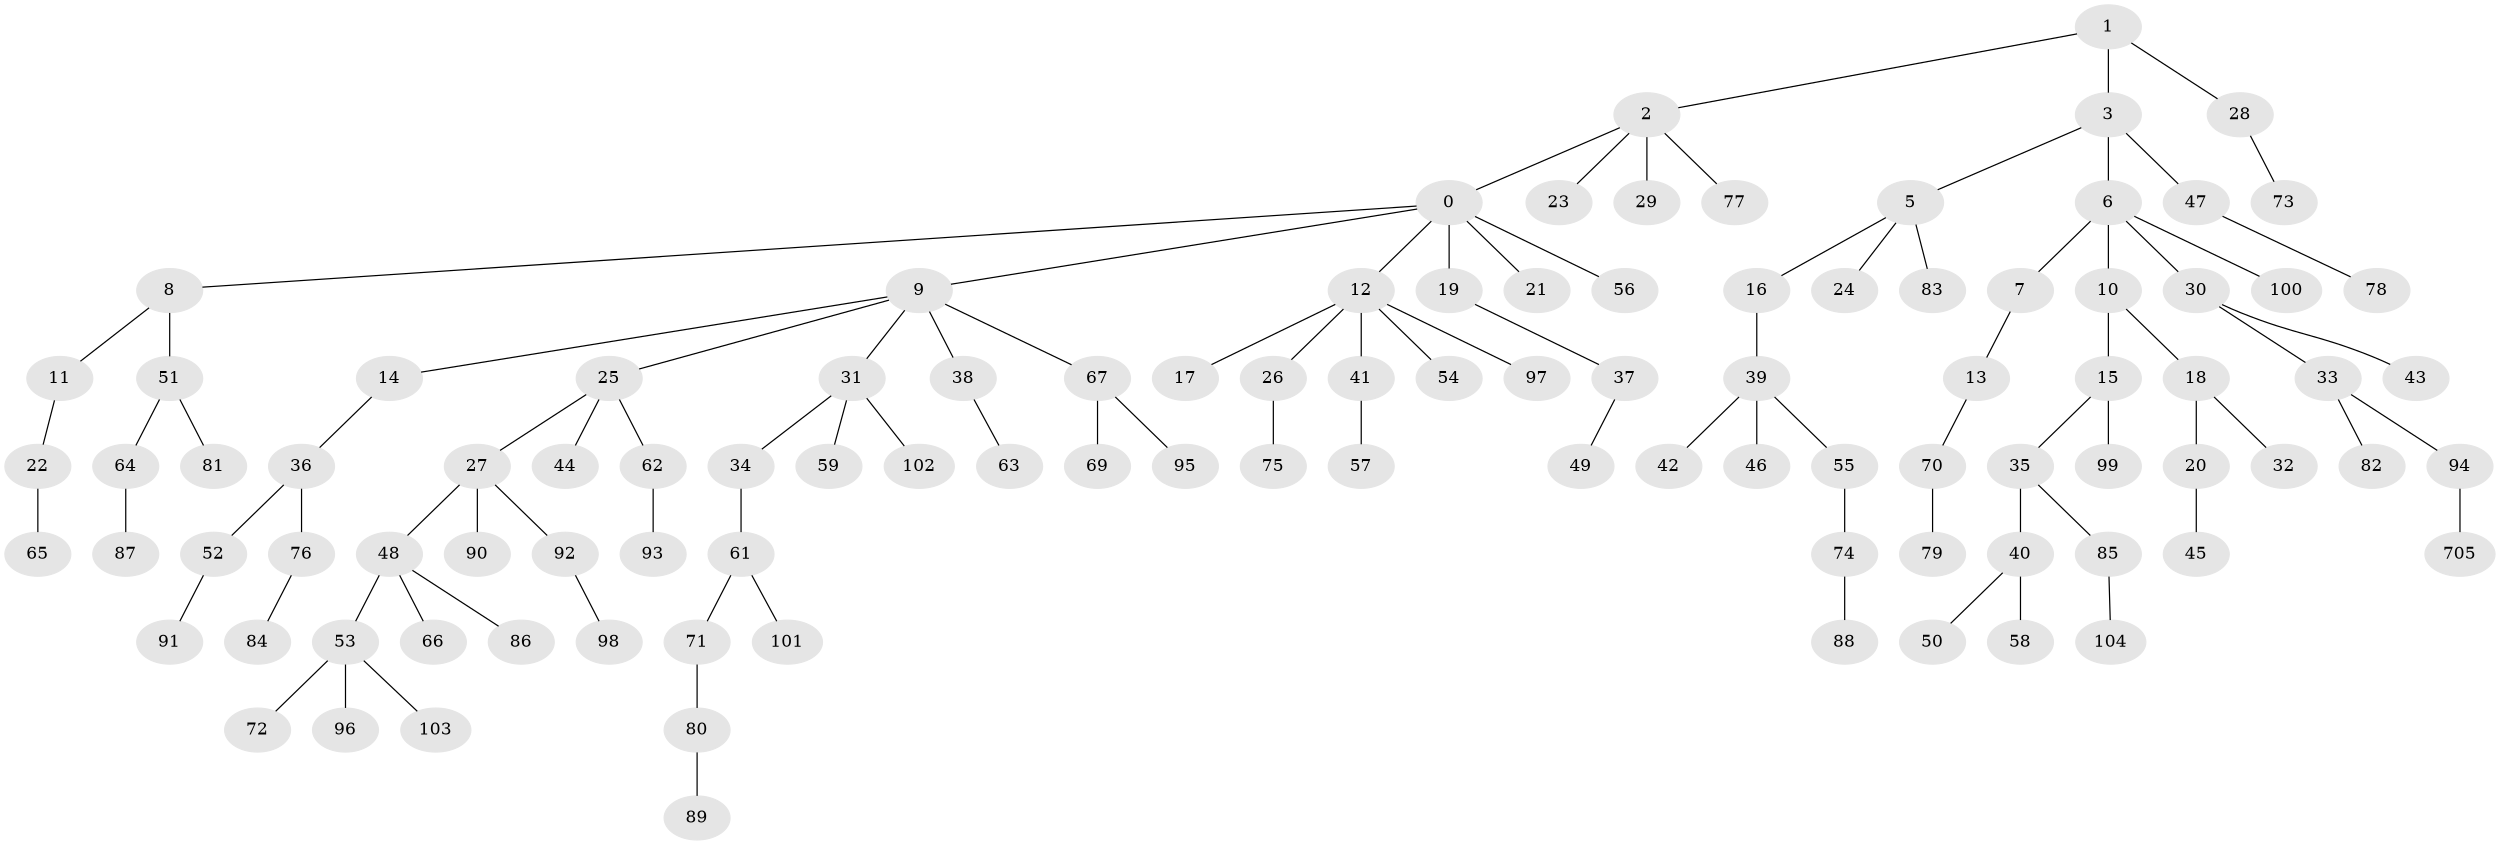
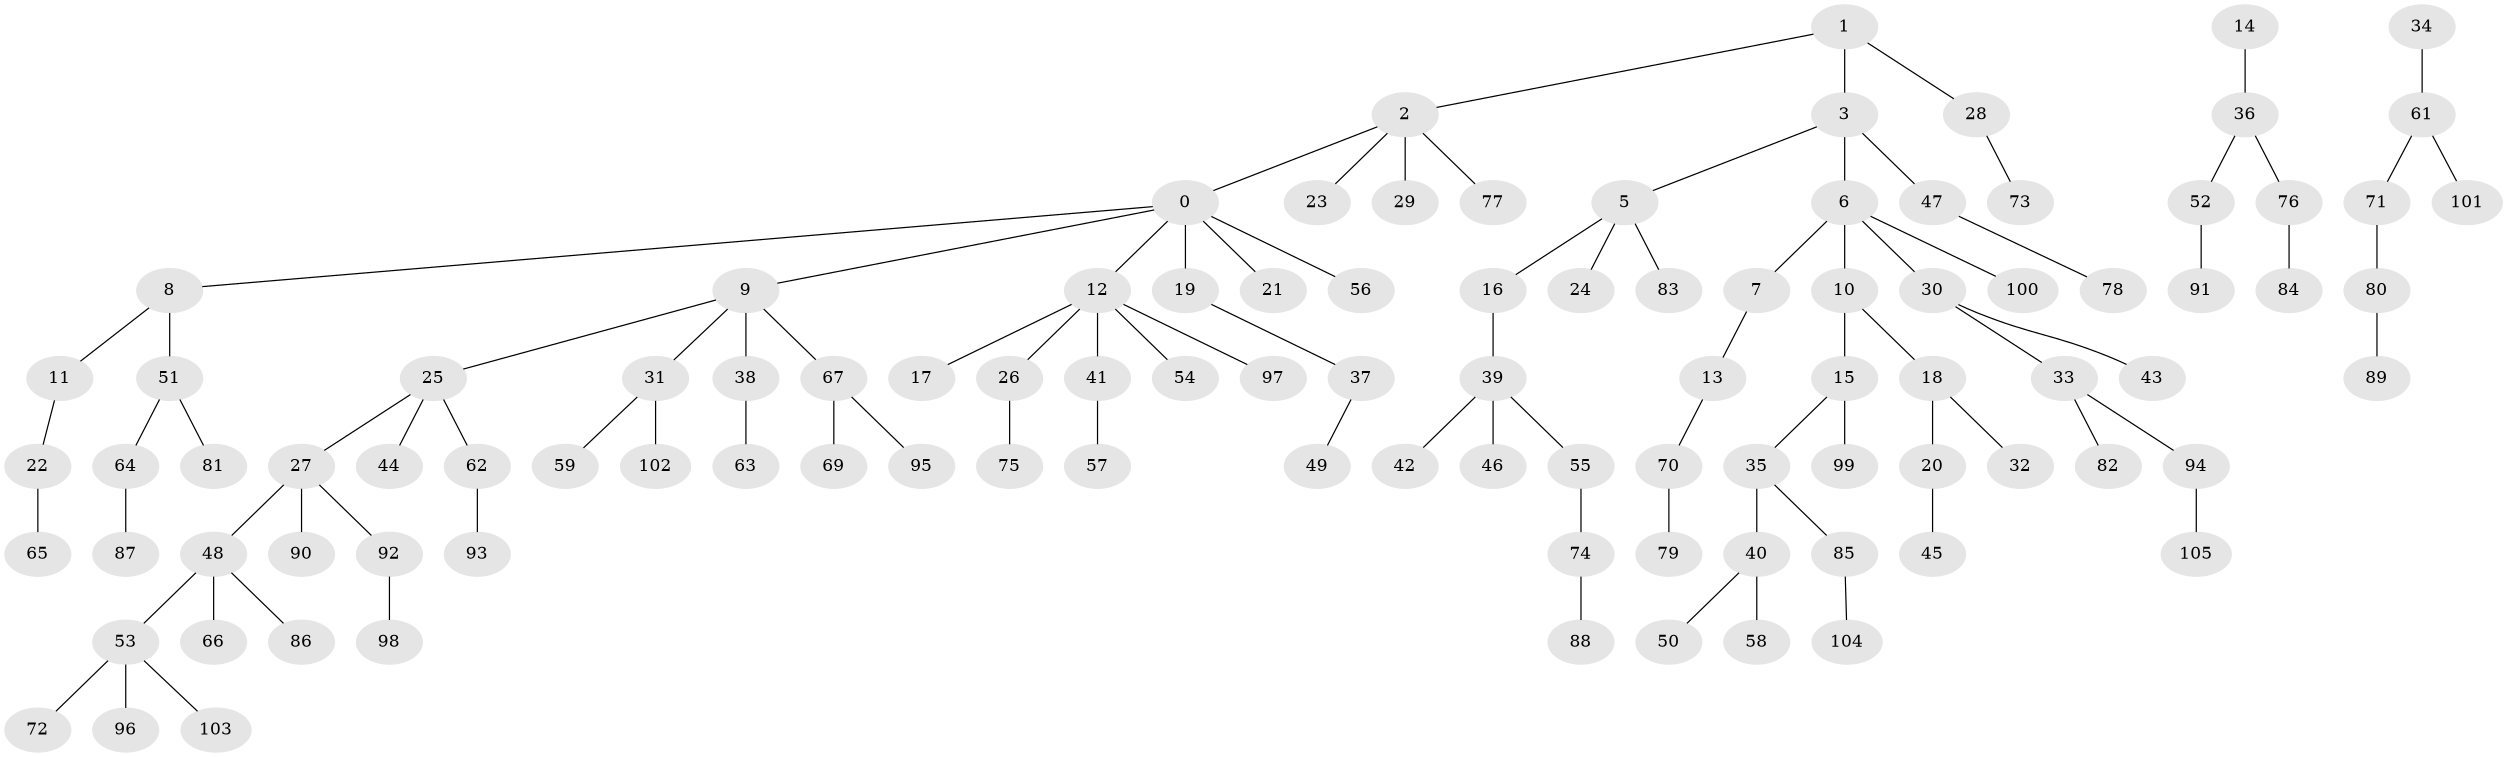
edge "9" -- "14": removed
edge "31" -- "34": removed
node "705": label "705" -> "105"
